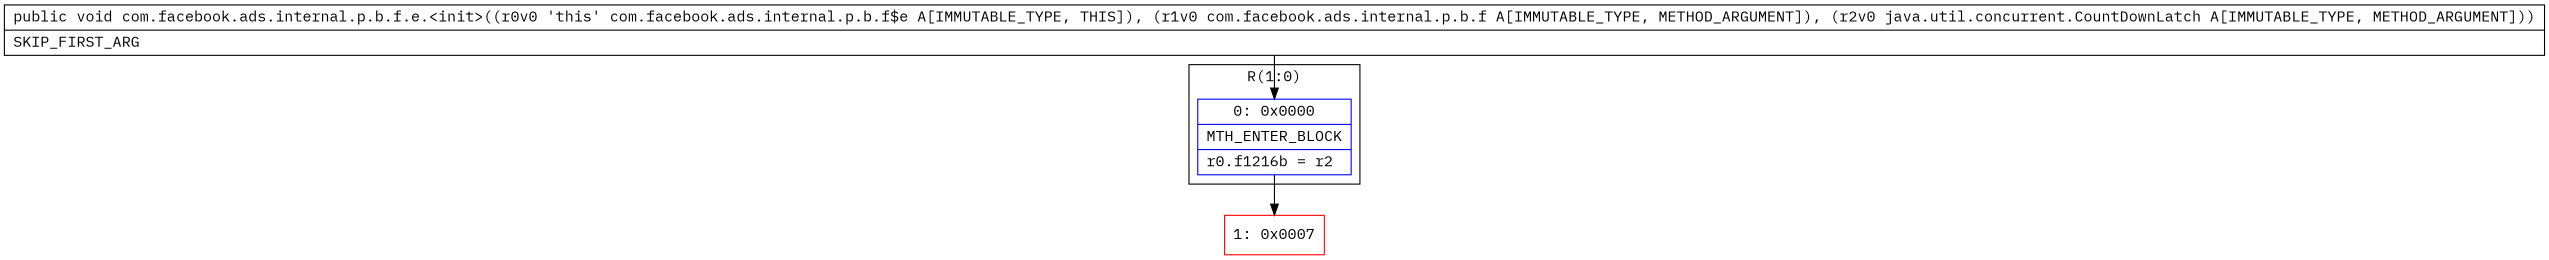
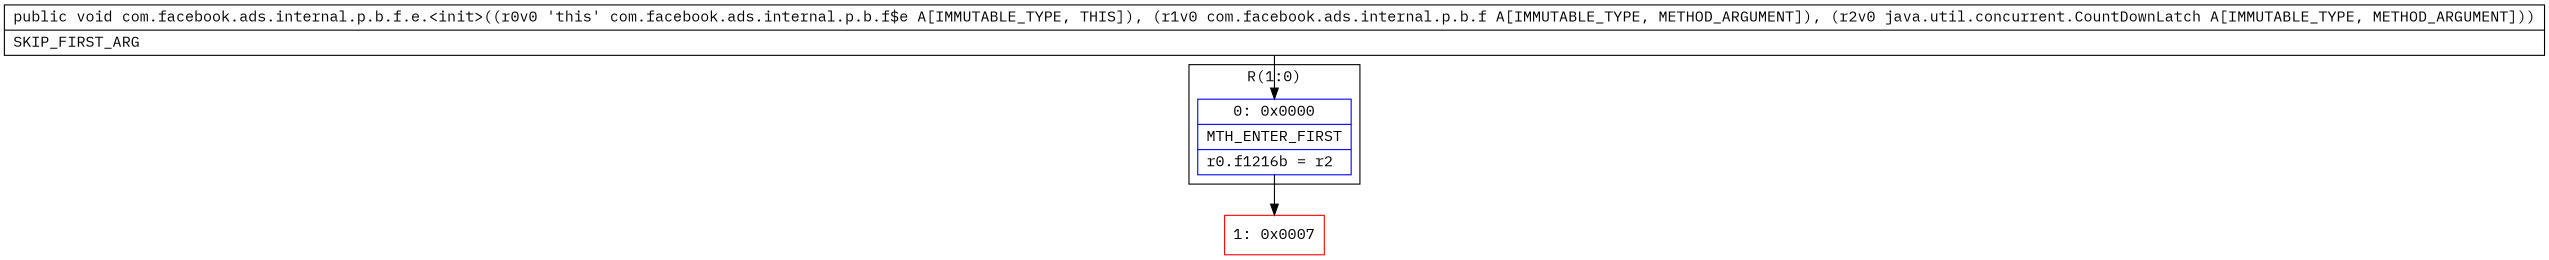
node "0: 0x0000": text "MTH_ENTER_BLOCK" -> "MTH_ENTER_FIRST"
